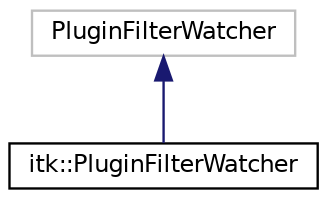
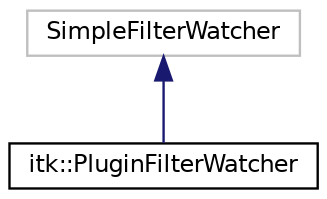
node "PluginFilterWatcher": label "PluginFilterWatcher" -> "SimpleFilterWatcher"
